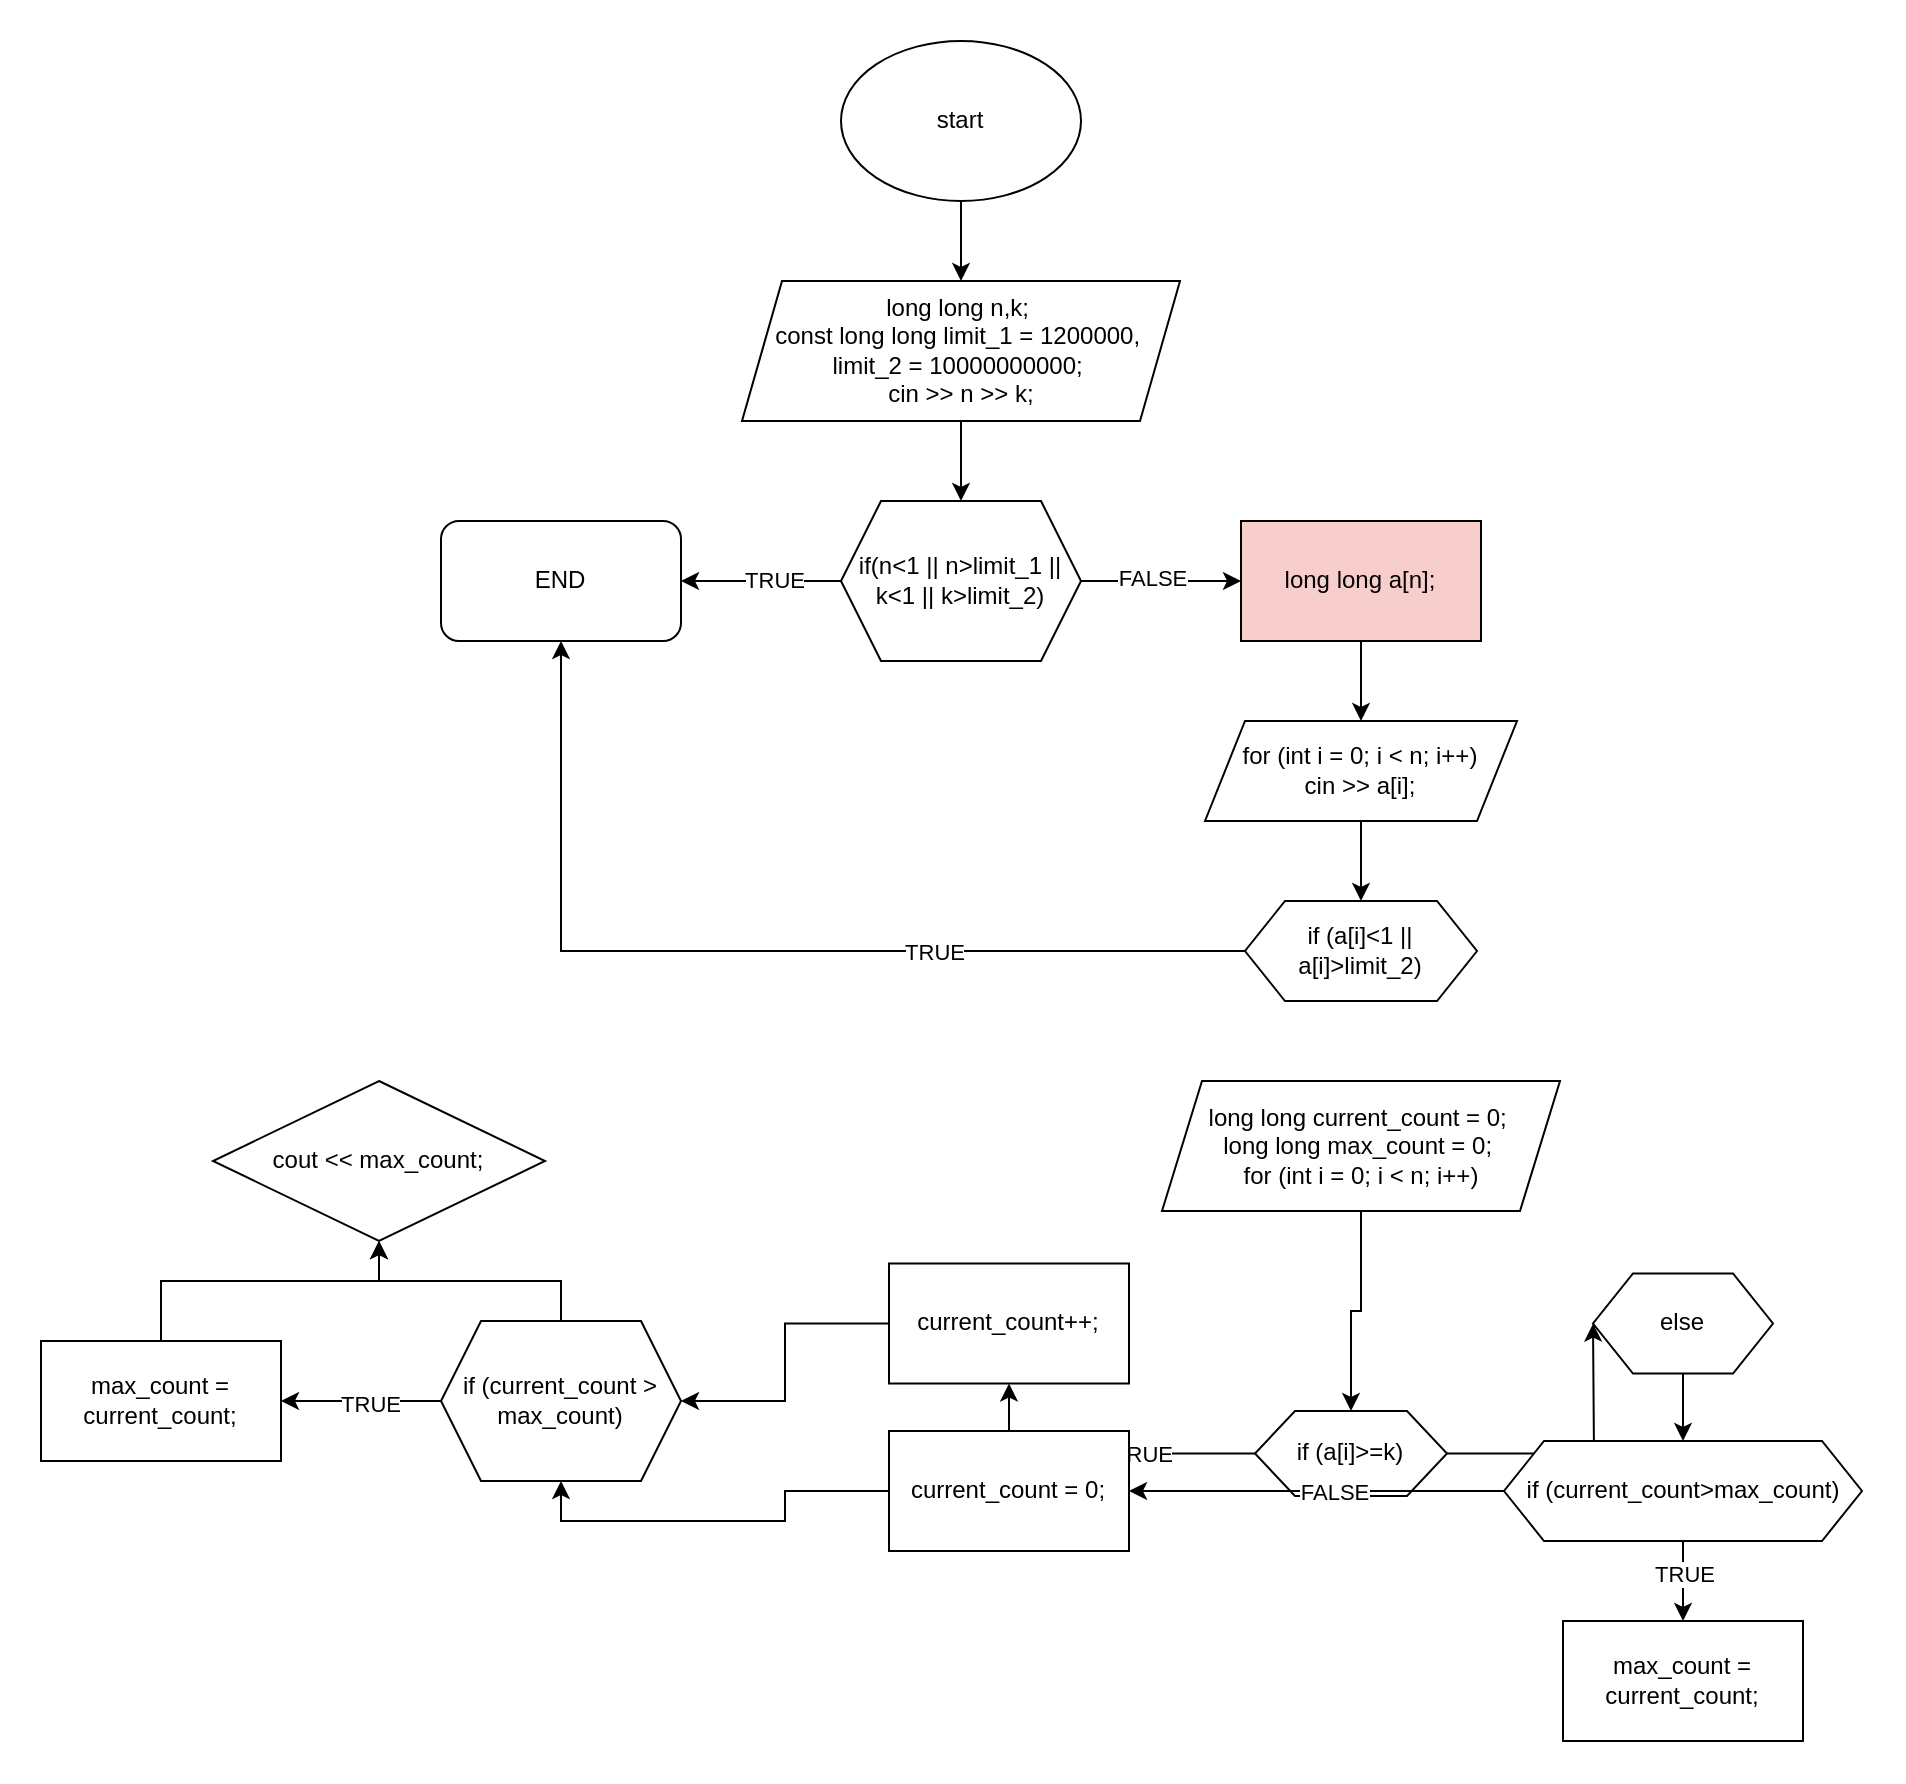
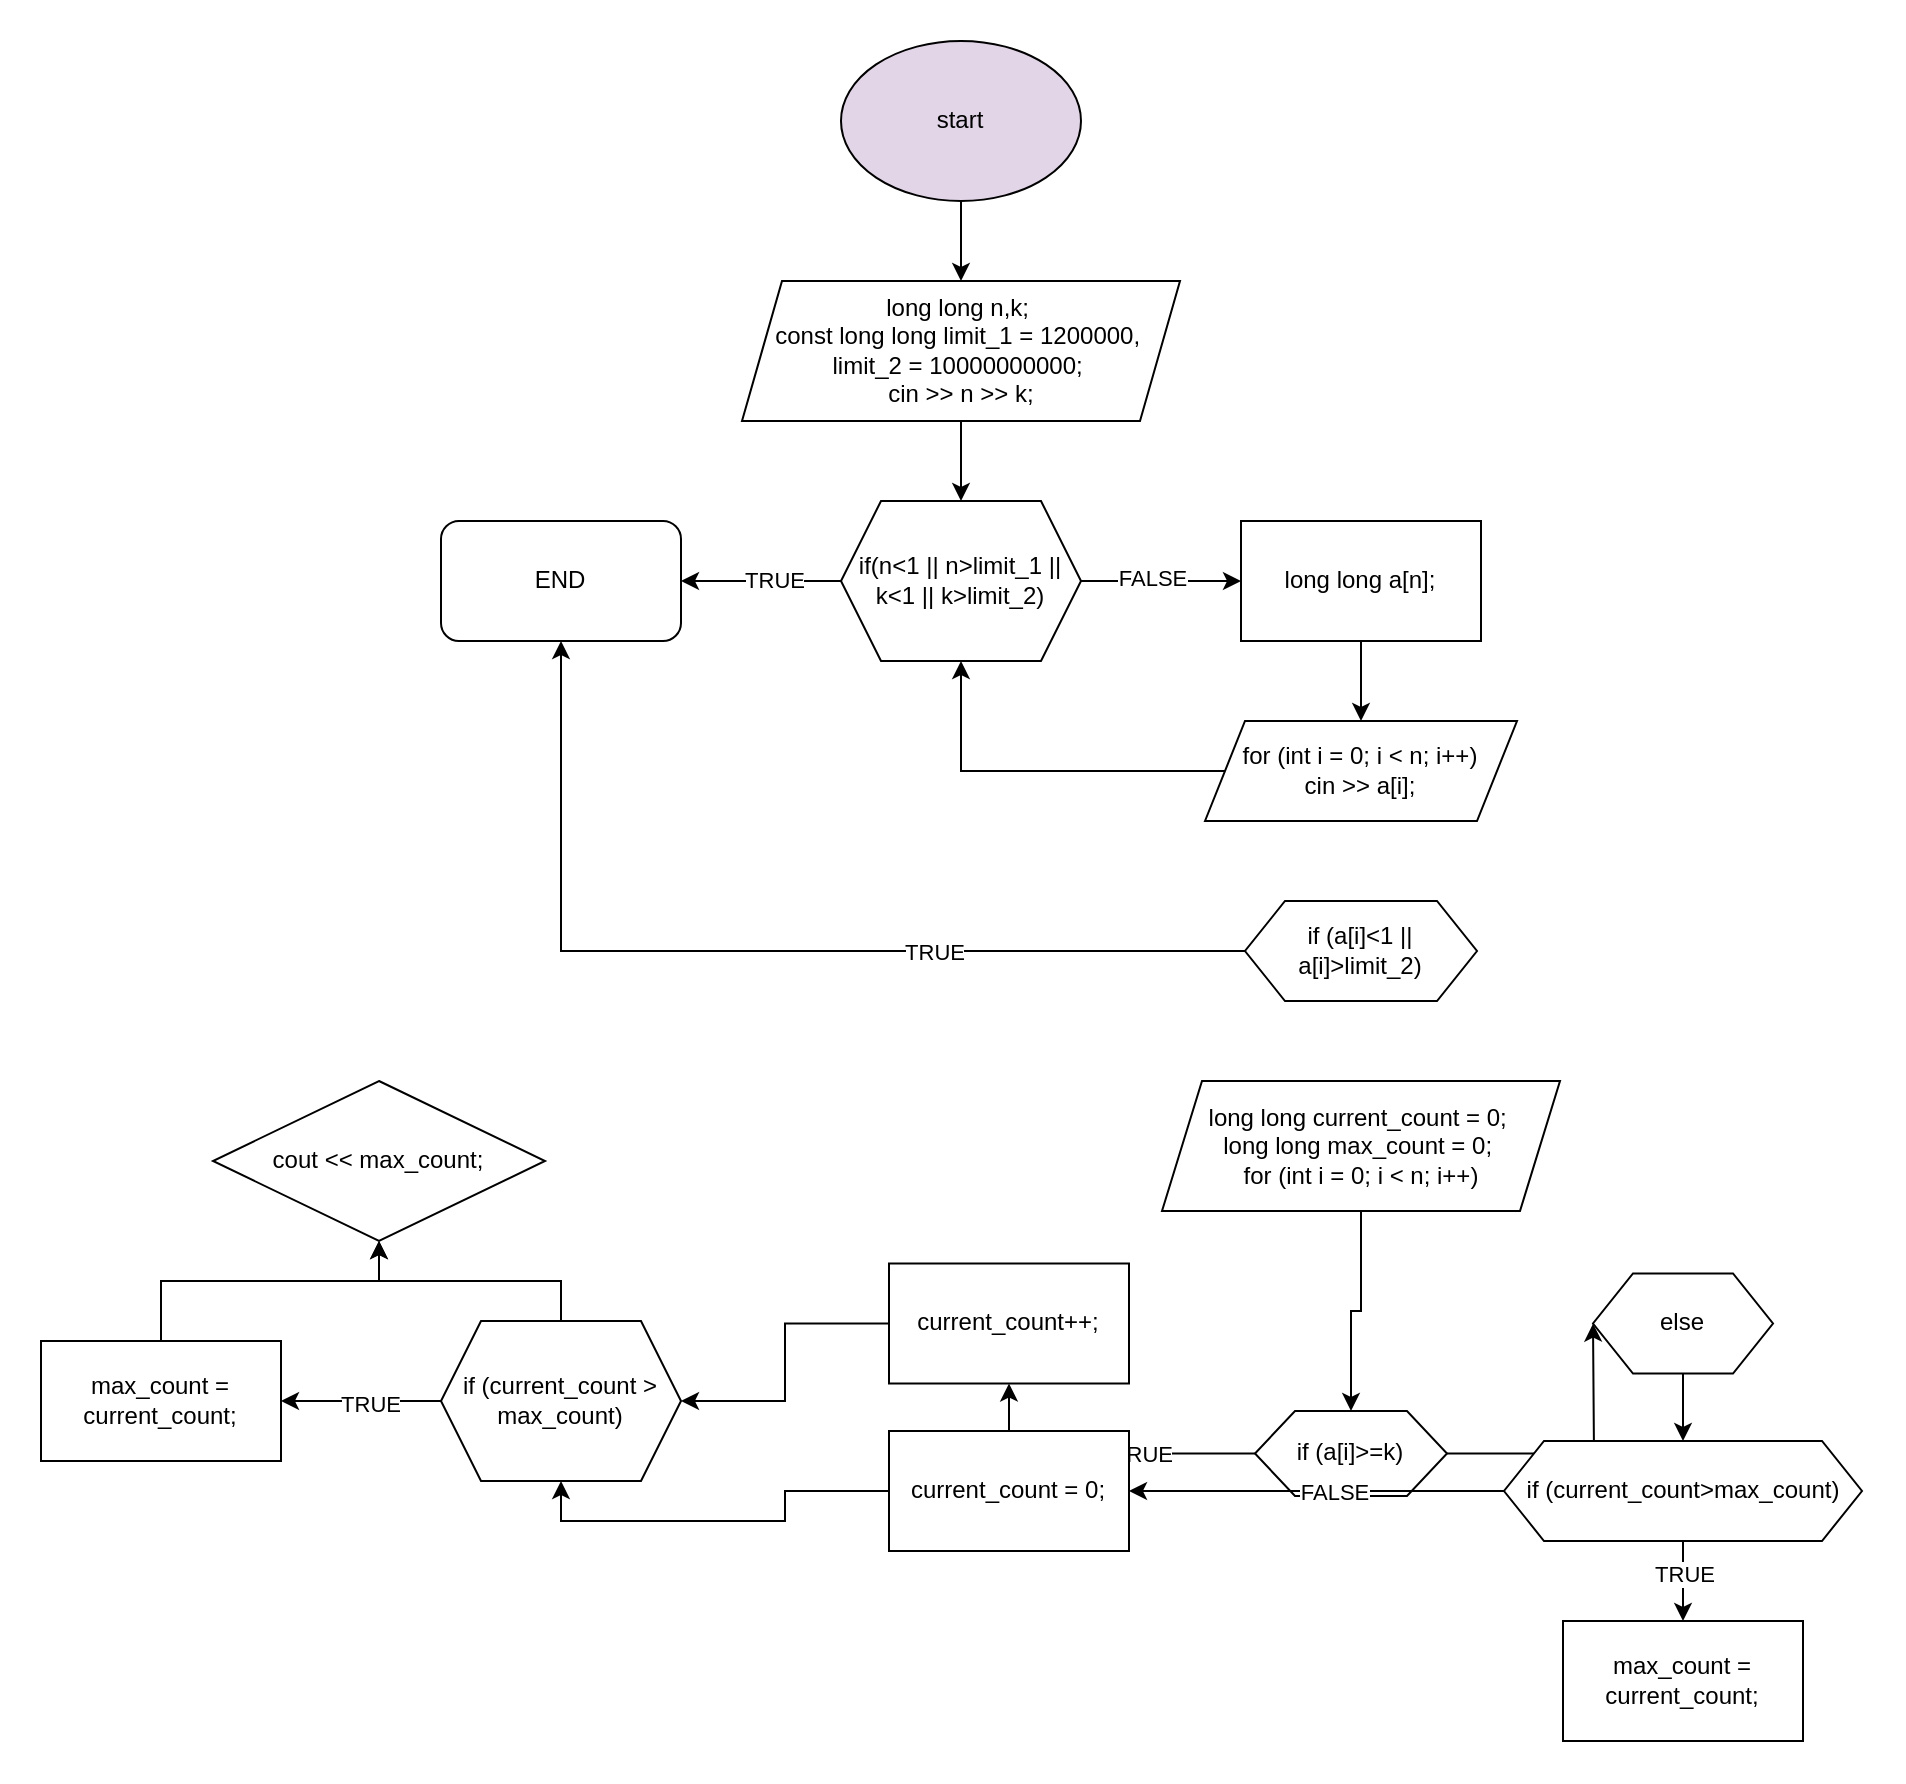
node "start": fillcolor #ffffff -> #e1d5e7
node "long long a[n];": fillcolor #f8cecc -> #ffffff
edge "for (int i = 0; i < n; i++) cin >> a[i];" -> "if (a[i]<1 || a[i]>limit_2)": now "for (int i = 0; i < n; i++) cin >> a[i];" -> "if(n<1 || n>limit_1 || k<1 || k>limit_2)"
